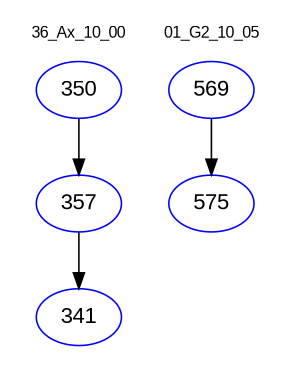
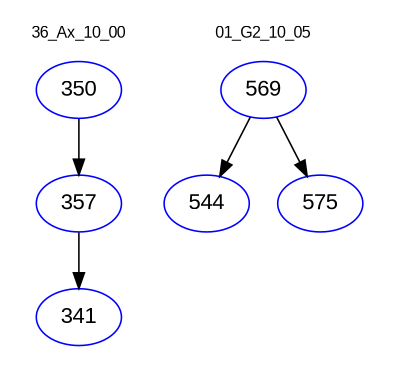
node "544": added
